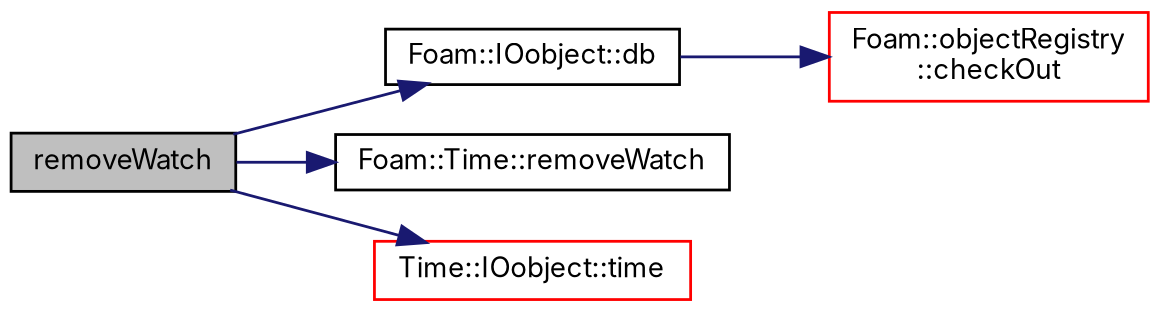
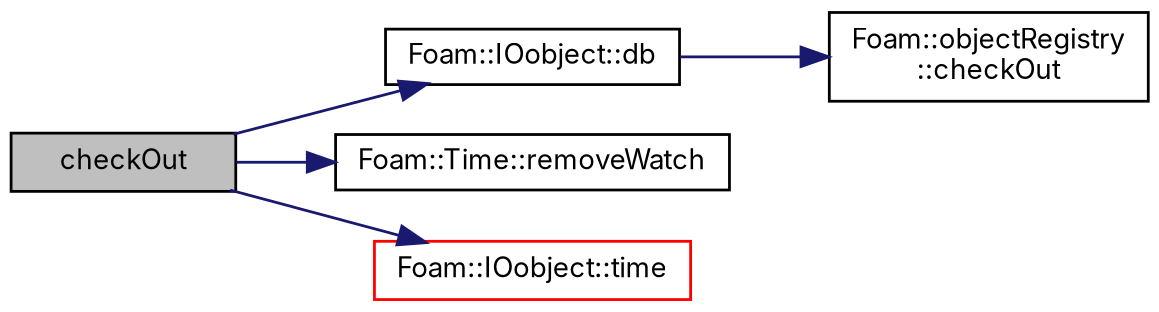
node "Foam::objectRegistry ::checkOut": color red -> black
node "removeWatch": label "removeWatch" -> "checkOut"
node "Time::IOobject::time": label "Time::IOobject::time" -> "Foam::IOobject::time"
